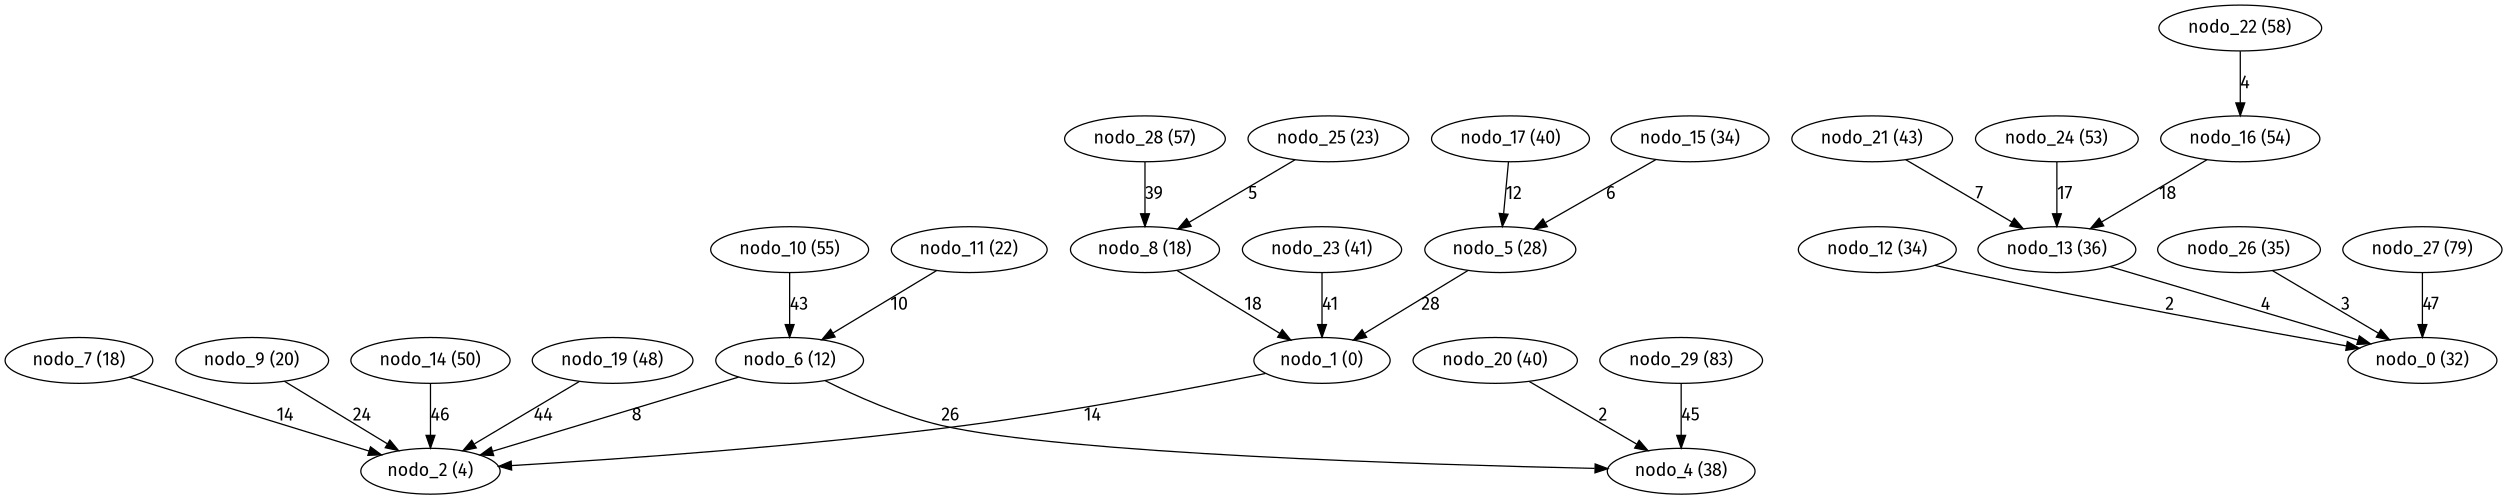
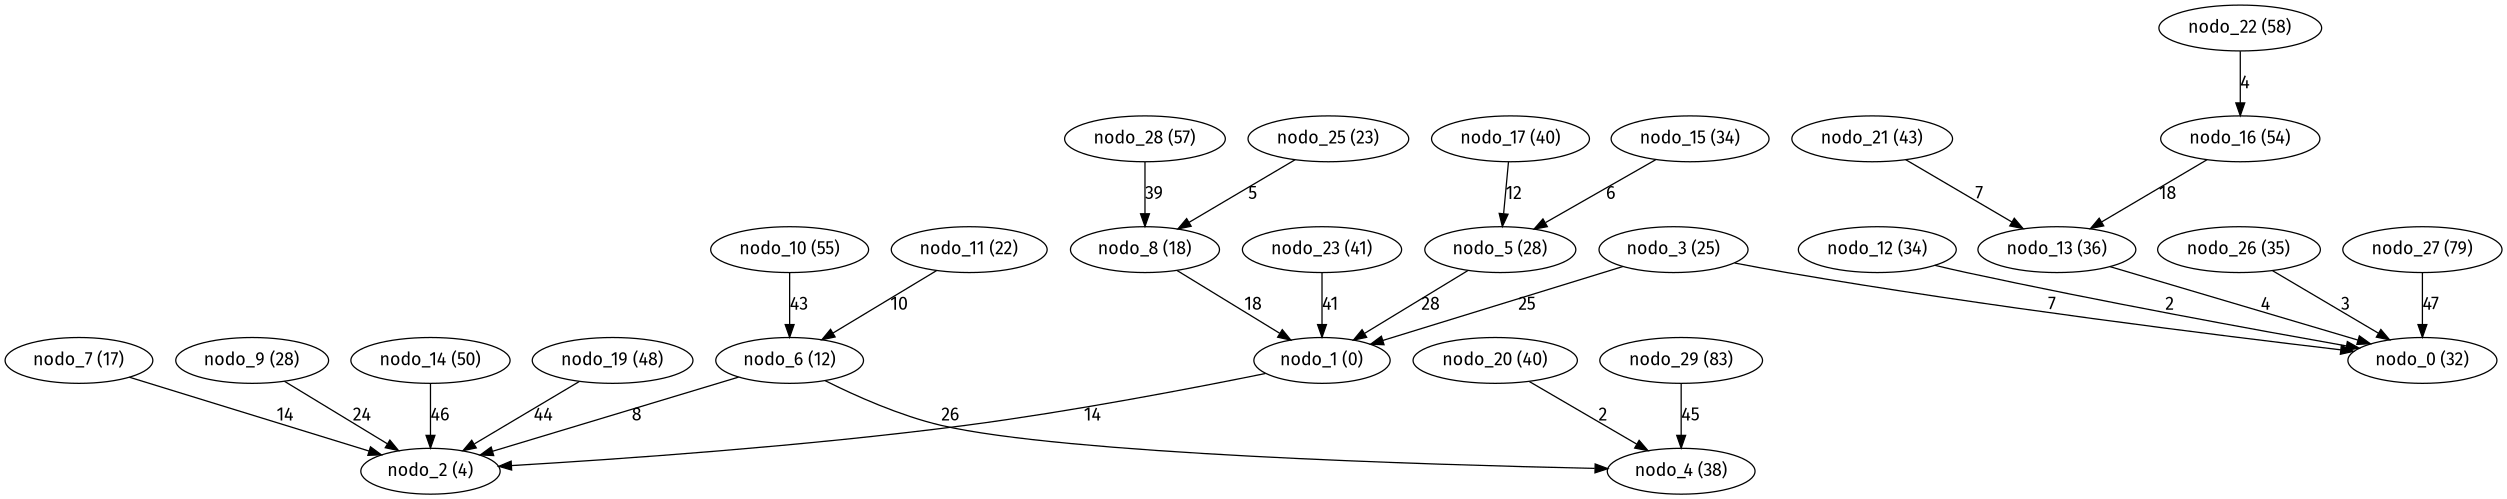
node "nodo_24 (53)": removed
node "nodo_3 (25)": added
node "nodo_7 (18)": label "nodo_7 (18)" -> "nodo_7 (17)"
node "nodo_9 (20)": label "nodo_9 (20)" -> "nodo_9 (28)"
